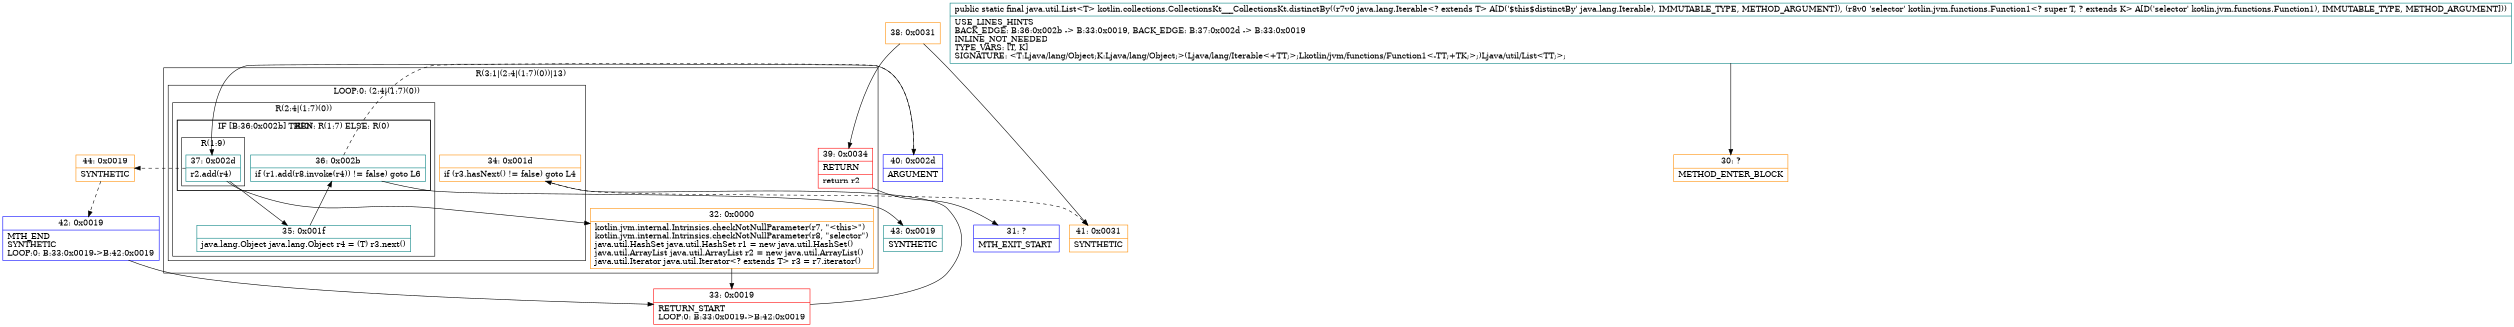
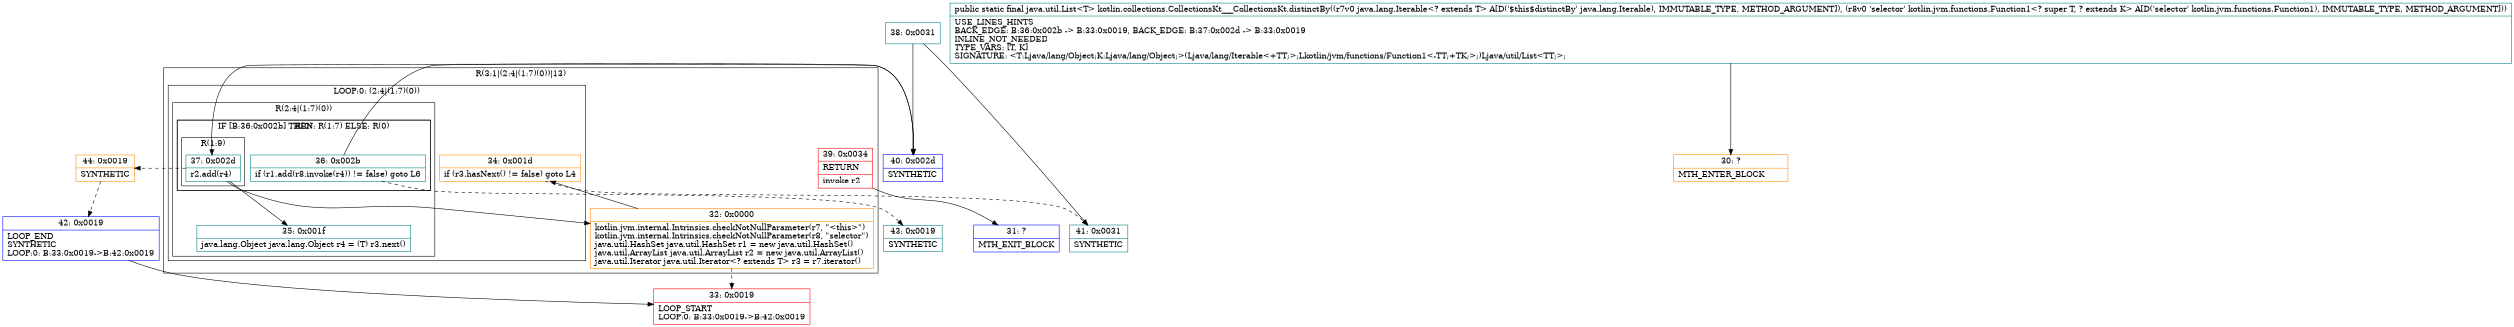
node "38: 0x0031": color darkorange -> teal
edge "36: 0x002b" -> "40: 0x002d": style dashed -> solid
edge "38: 0x0031" -> "39: 0x0034": now "38: 0x0031" -> "40: 0x002d"
node "40: 0x002d": text "ARGUMENT" -> "SYNTHETIC"
node "30: ?": text "METHOD_ENTER_BLOCK" -> "MTH_ENTER_BLOCK"
node "39: 0x0034": text "return r2" -> "invoke r2"
edge "33: 0x0019" -> "34: 0x001d": now "32: 0x0000" -> "34: 0x001d"
edge "36: 0x002b" -> "43: 0x0019": style solid -> dashed
edge "35: 0x001f" -> "36: 0x002b": removed
node "42: 0x0019": text "MTH_END" -> "LOOP_END"
node "41: 0x0031": color darkorange -> teal
node "31: ?": text "MTH_EXIT_START" -> "MTH_EXIT_BLOCK"
edge "32: 0x0000" -> "33: 0x0019": style solid -> dashed
node "33: 0x0019": text "RETURN_START" -> "LOOP_START"
